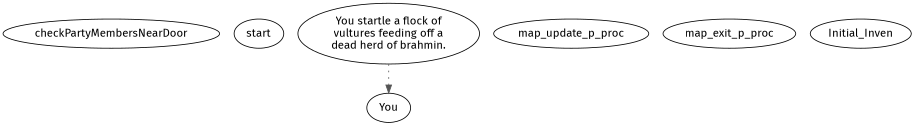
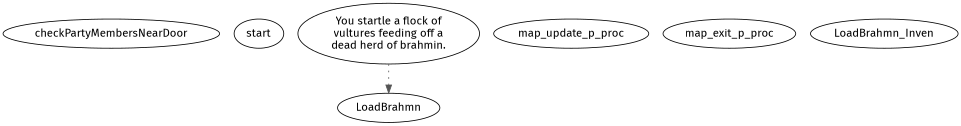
node "Initial_Inven": label "Initial_Inven" -> "LoadBrahmn_Inven"
node "You": label "You" -> "LoadBrahmn"
